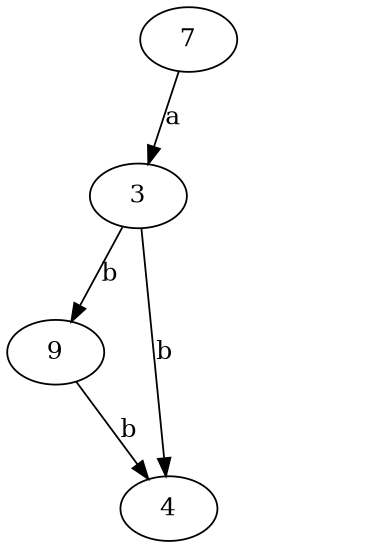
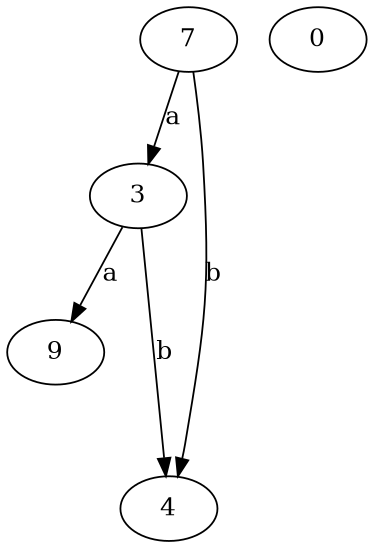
node "0": added
edge "3" -> "9": label "b" -> "a"
edge "9" -> "4": now "7" -> "4"
